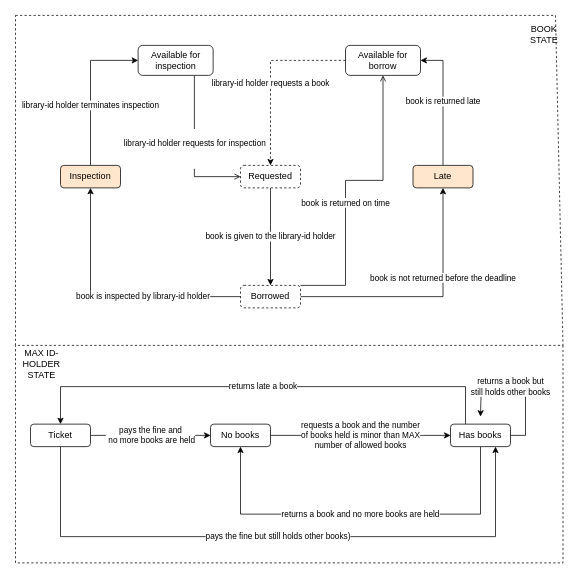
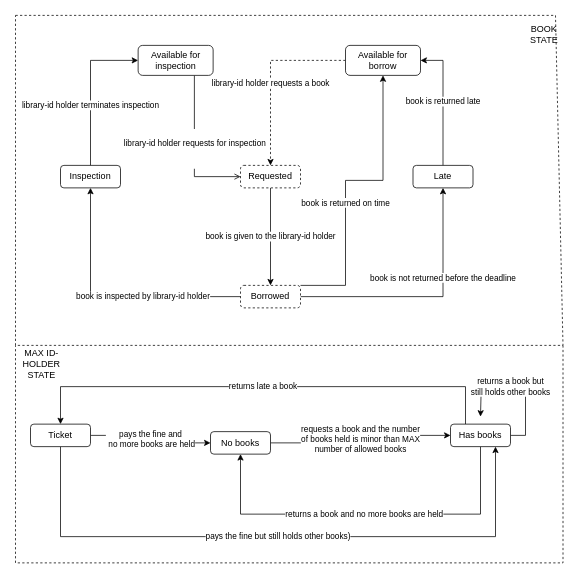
edge "Borrowed" -> "Available for borrow": arrowhead open -> classic
node "Inspection": fillcolor #ffe6cc -> #ffffff
node "Late": fillcolor #ffe6cc -> #ffffff
node "No books": moved (240, 435) -> (240, 443)
